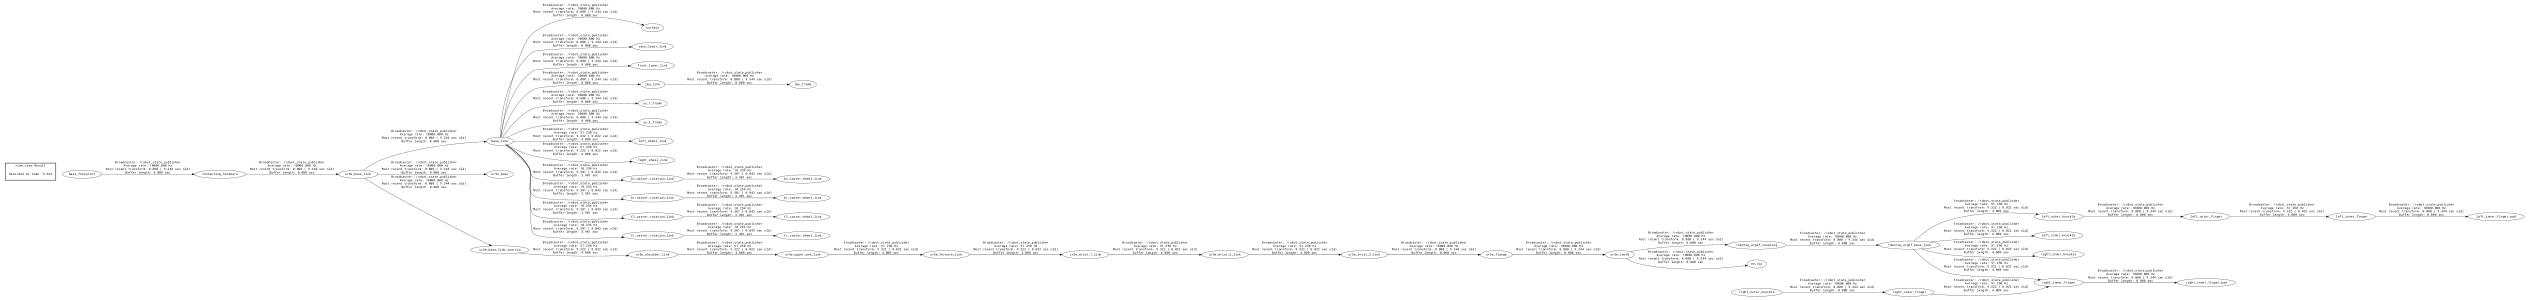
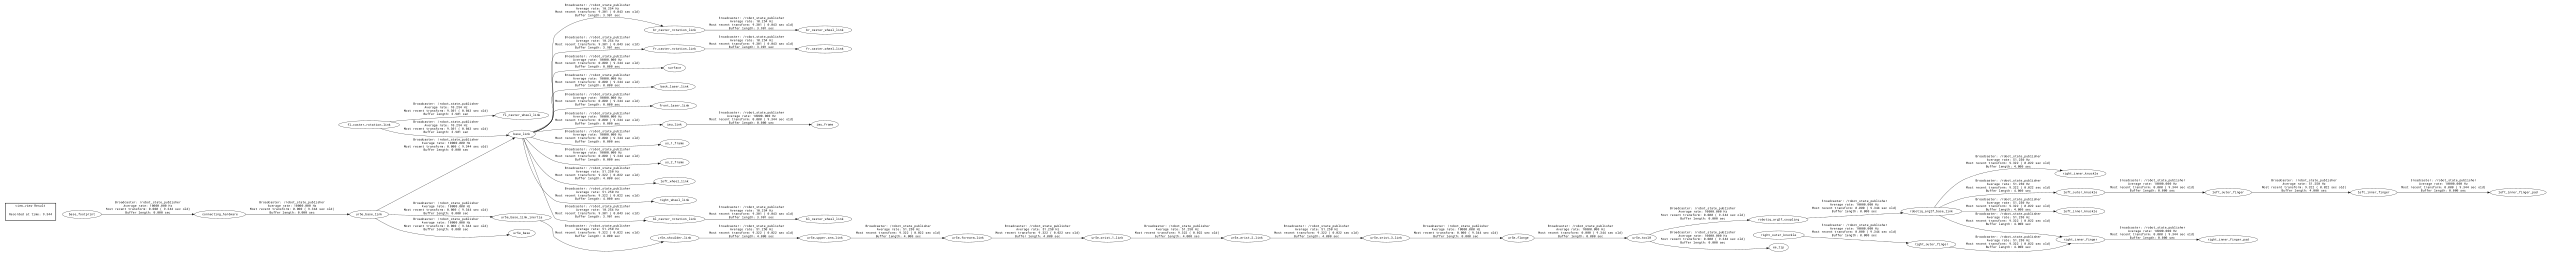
edge "base_link" -> "fl_caster_rotation_link": reversed
